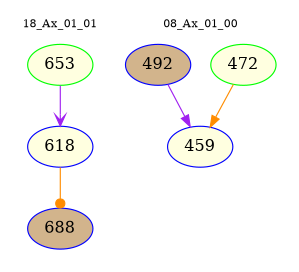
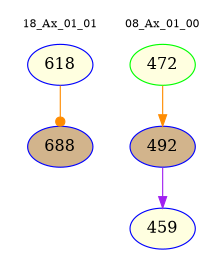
node "653": removed
edge "472" -> "459": now "472" -> "492"
